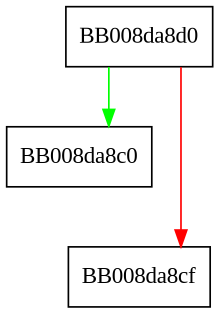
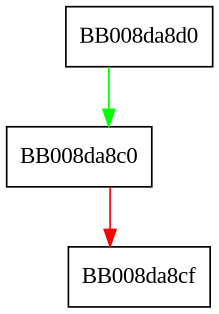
edge "BB008da8d0" -> "BB008da8cf": now "BB008da8c0" -> "BB008da8cf"
